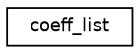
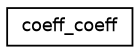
node "coeff_list": label "coeff_list" -> "coeff_coeff"
